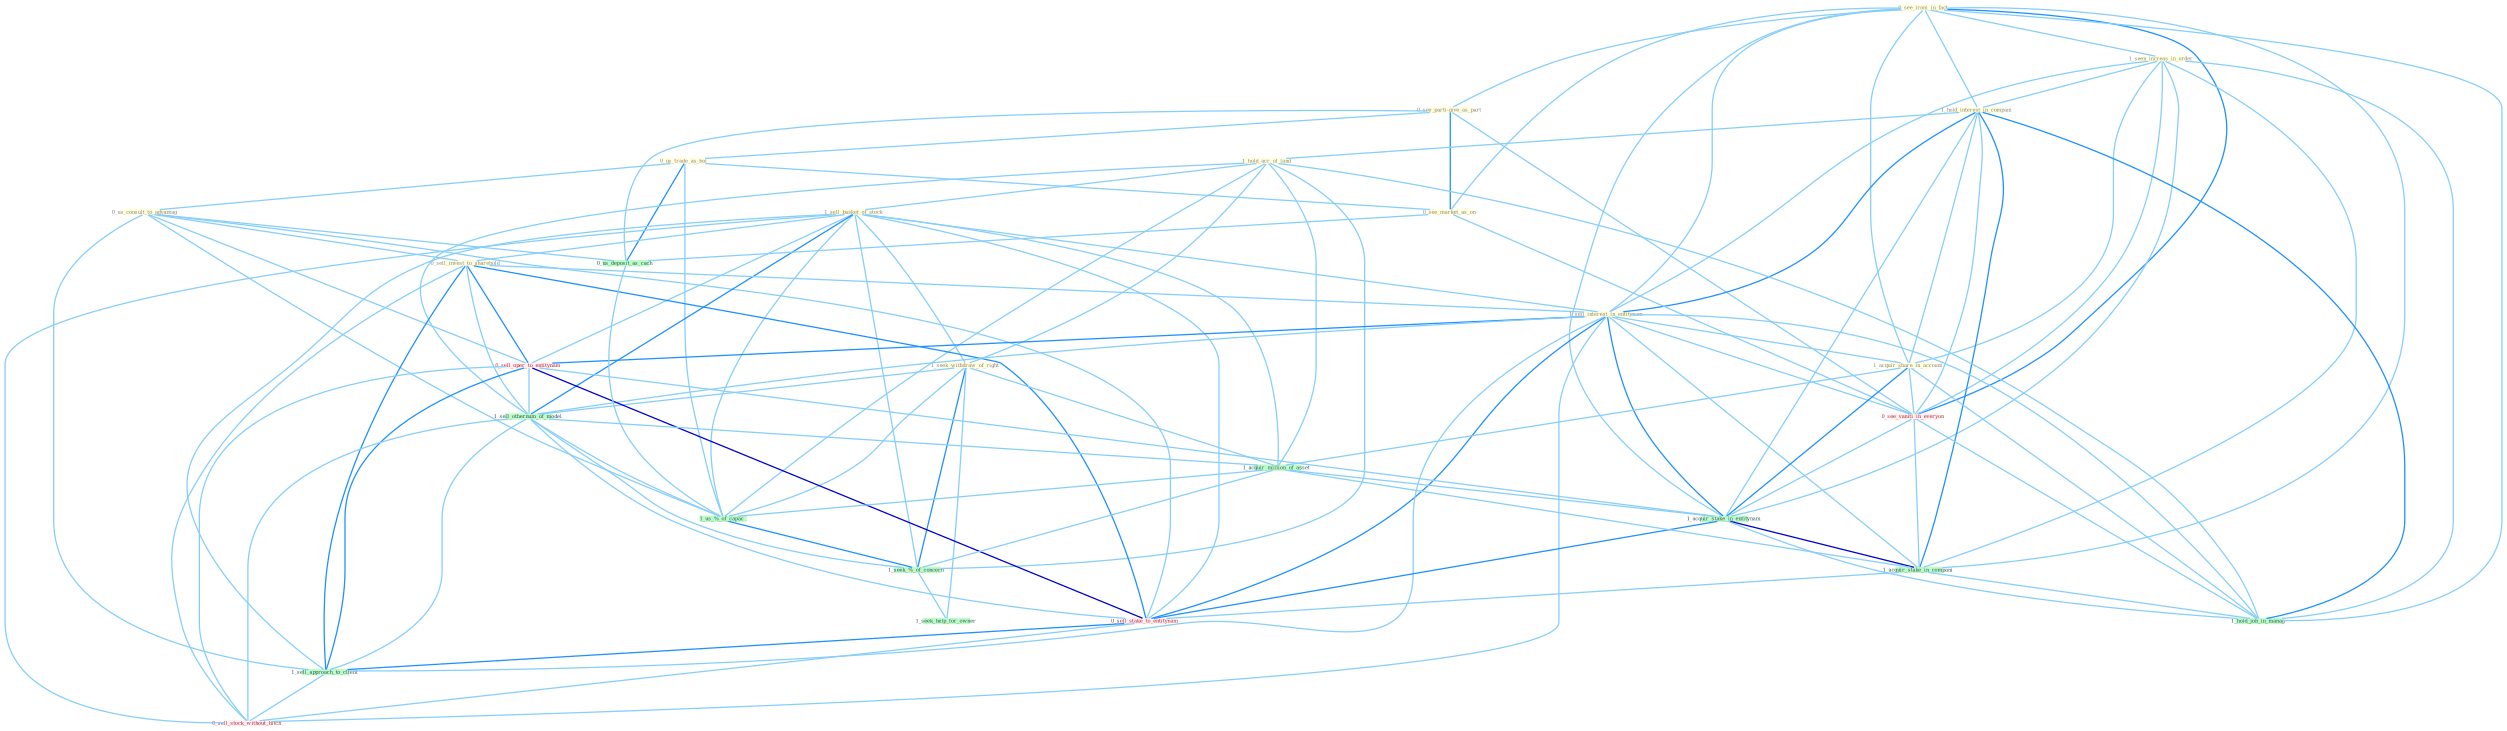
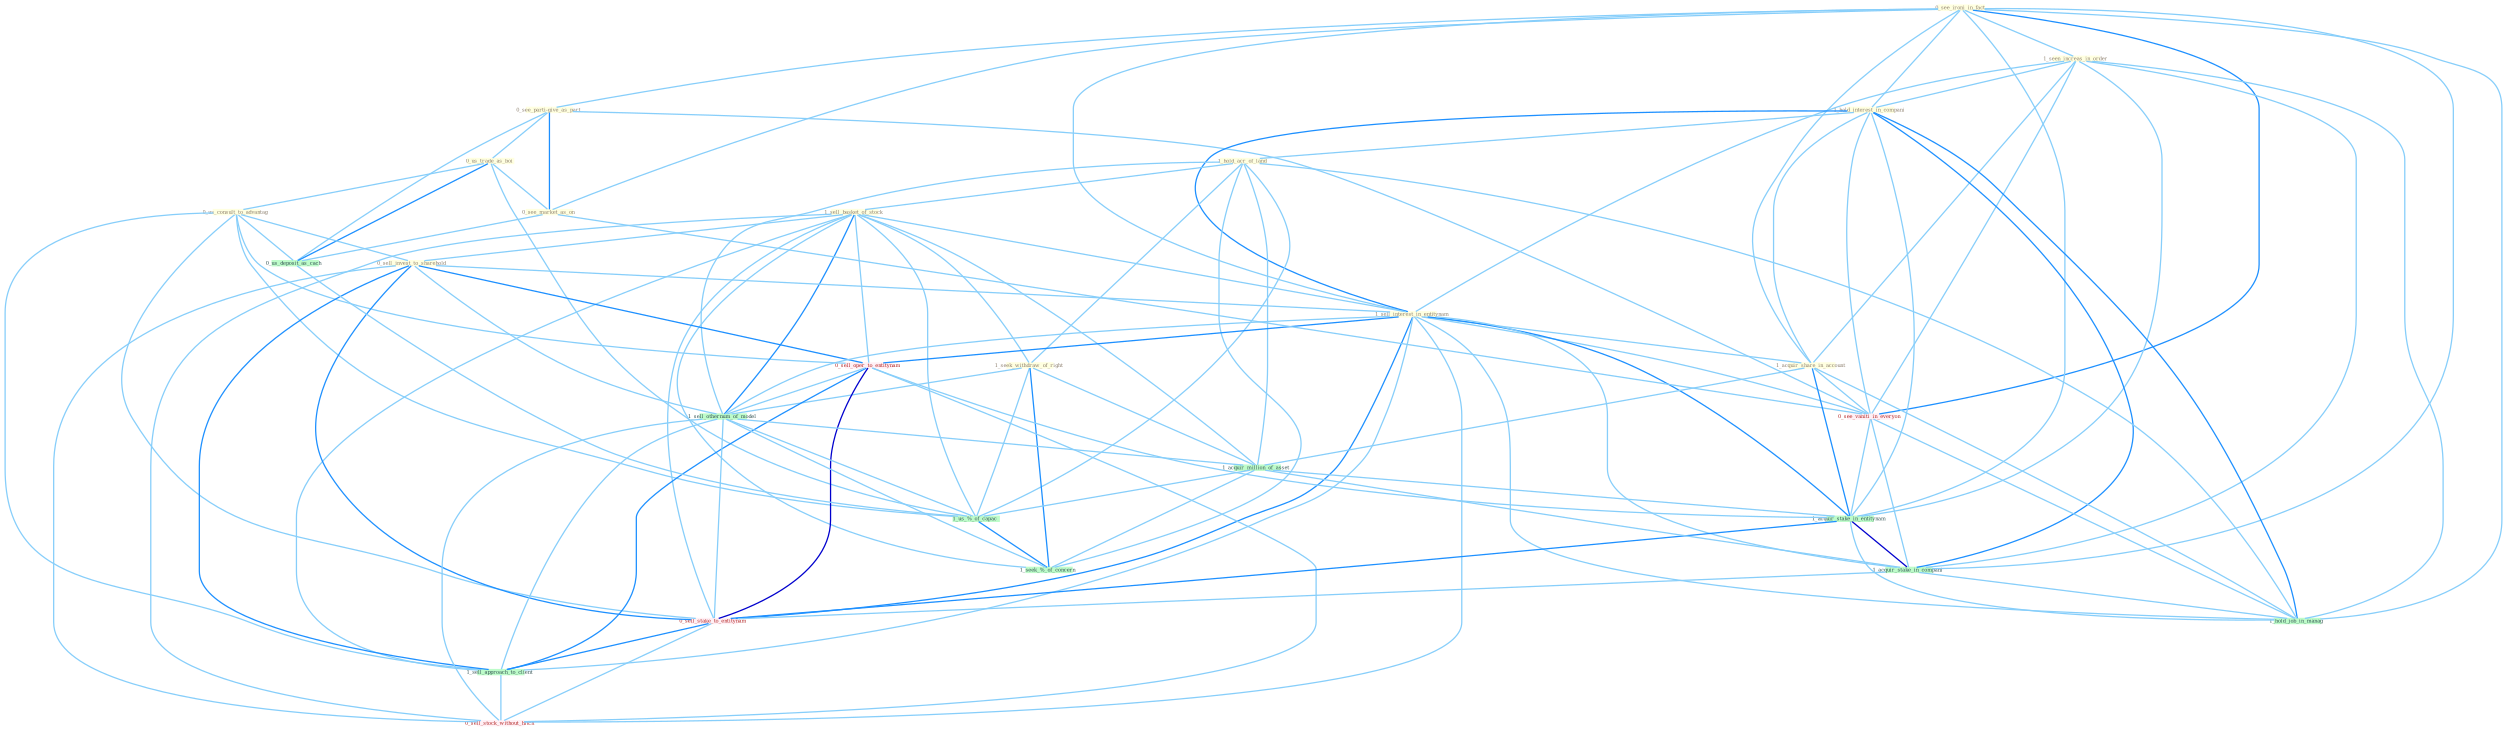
node "1_seek_help_for_owner": removed
